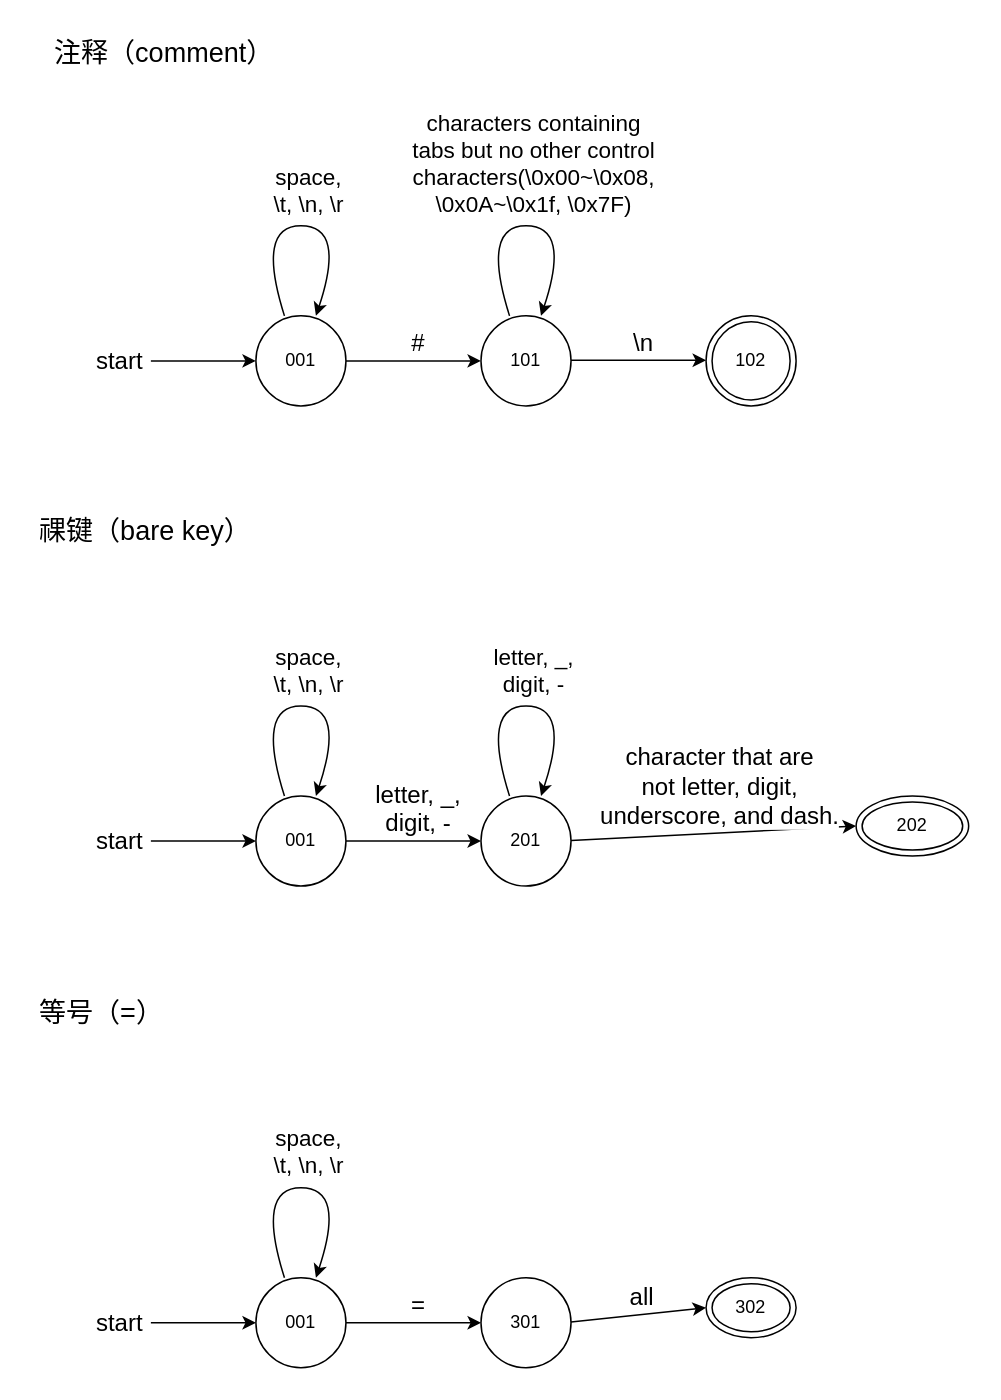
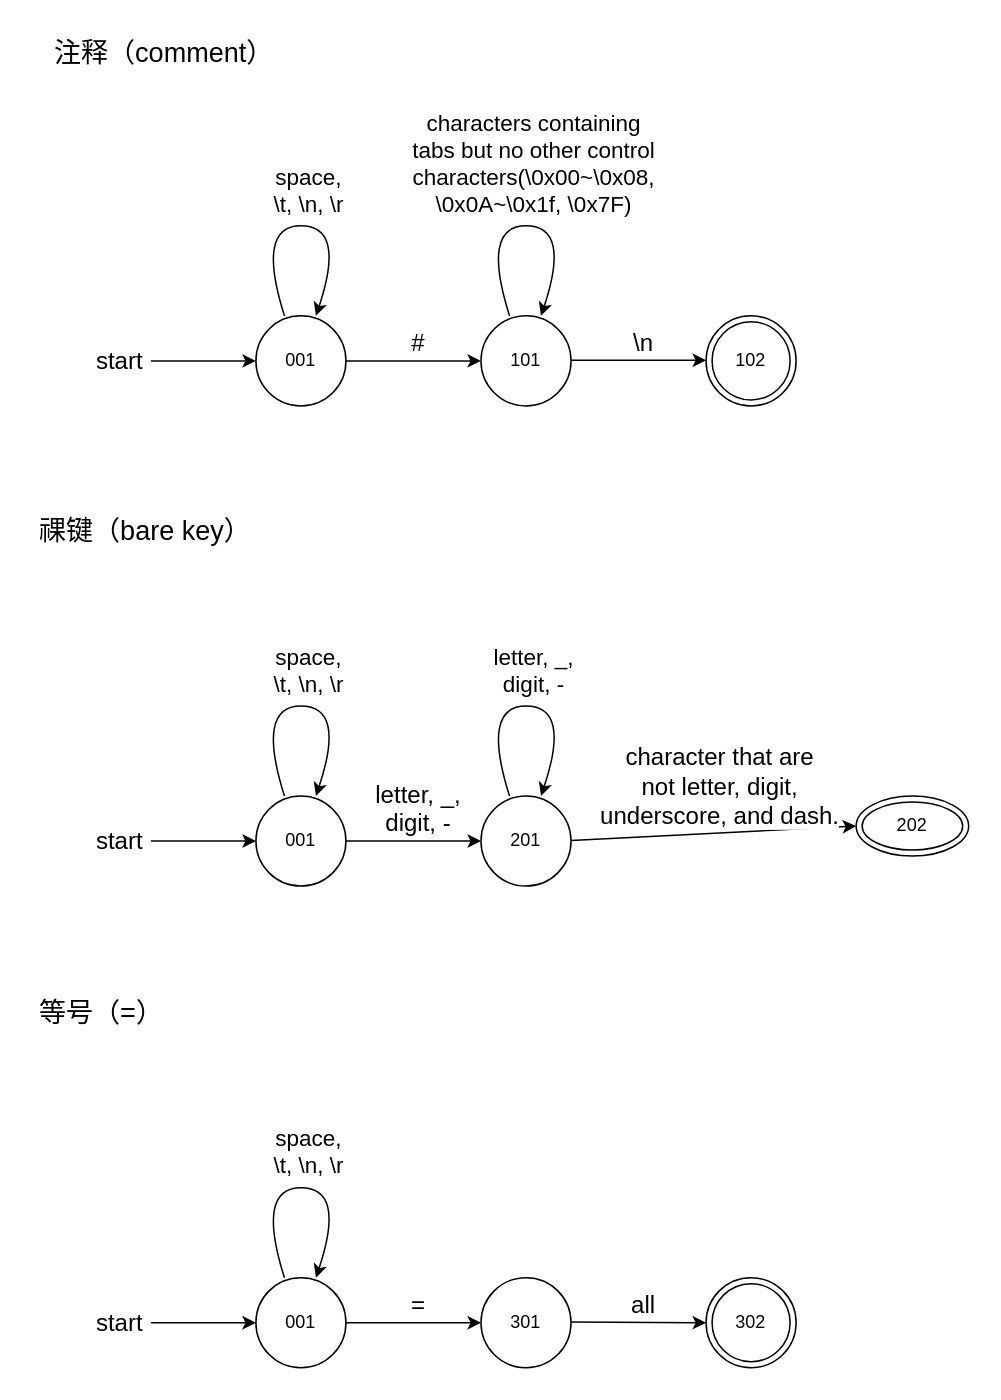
node "302": size 90x60 -> 90x90
